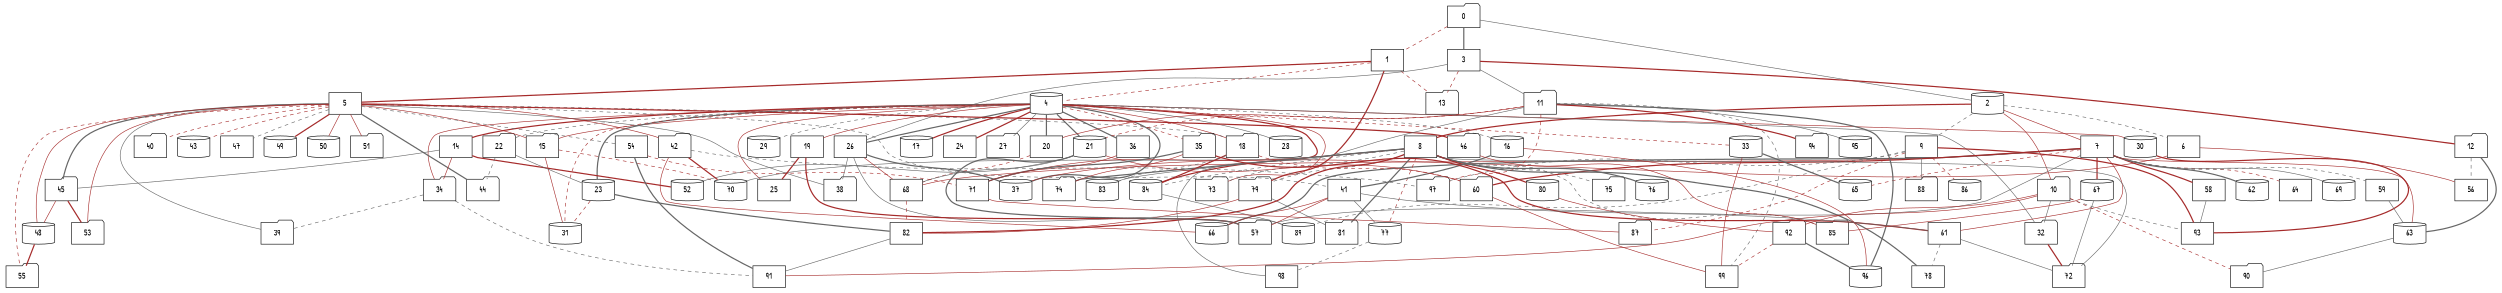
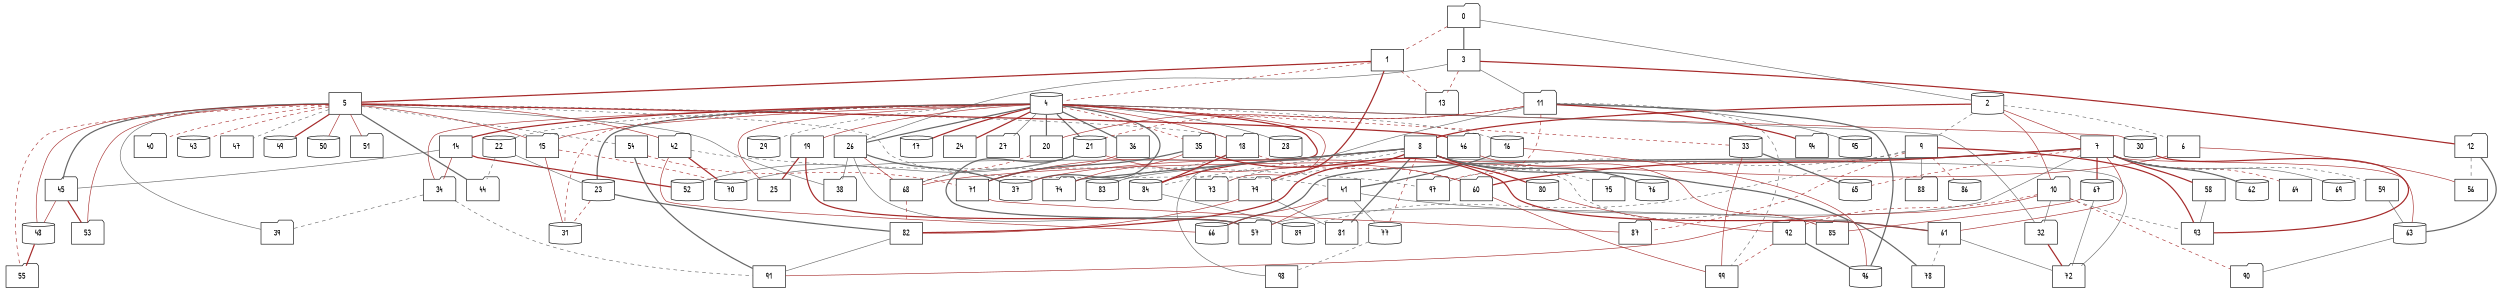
node "22": shape folder -> cylinder
edge "10" -- "92": style solid -> dashed
